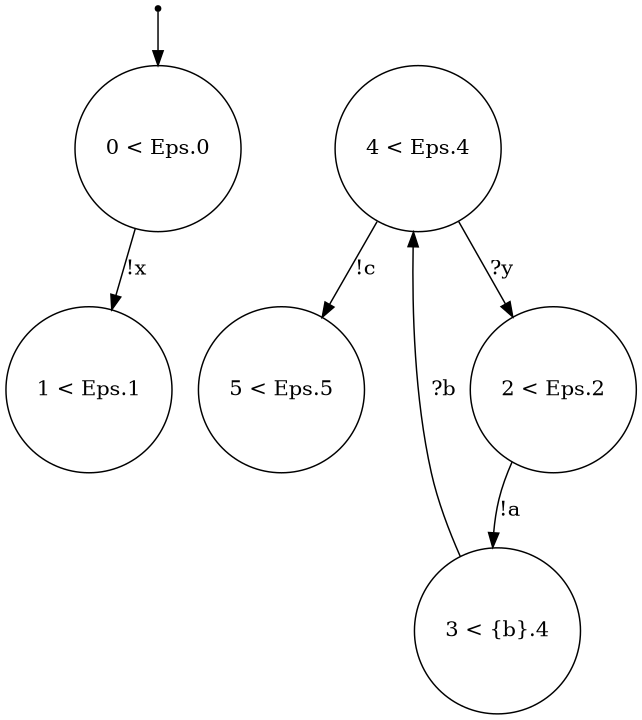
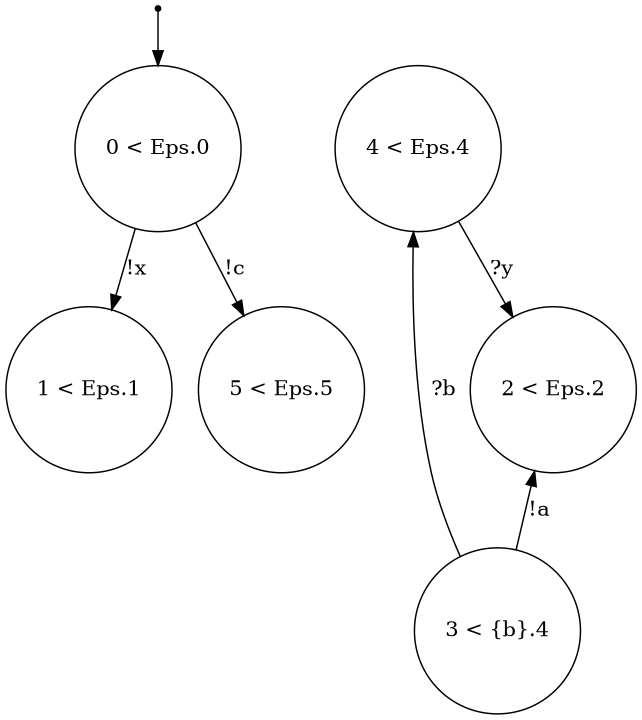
edge "4 < Eps.4" -> "5 < Eps.5": now "0 < Eps.0" -> "5 < Eps.5"
edge "2 < Eps.2" -> "3 < {b}.4": reversed
